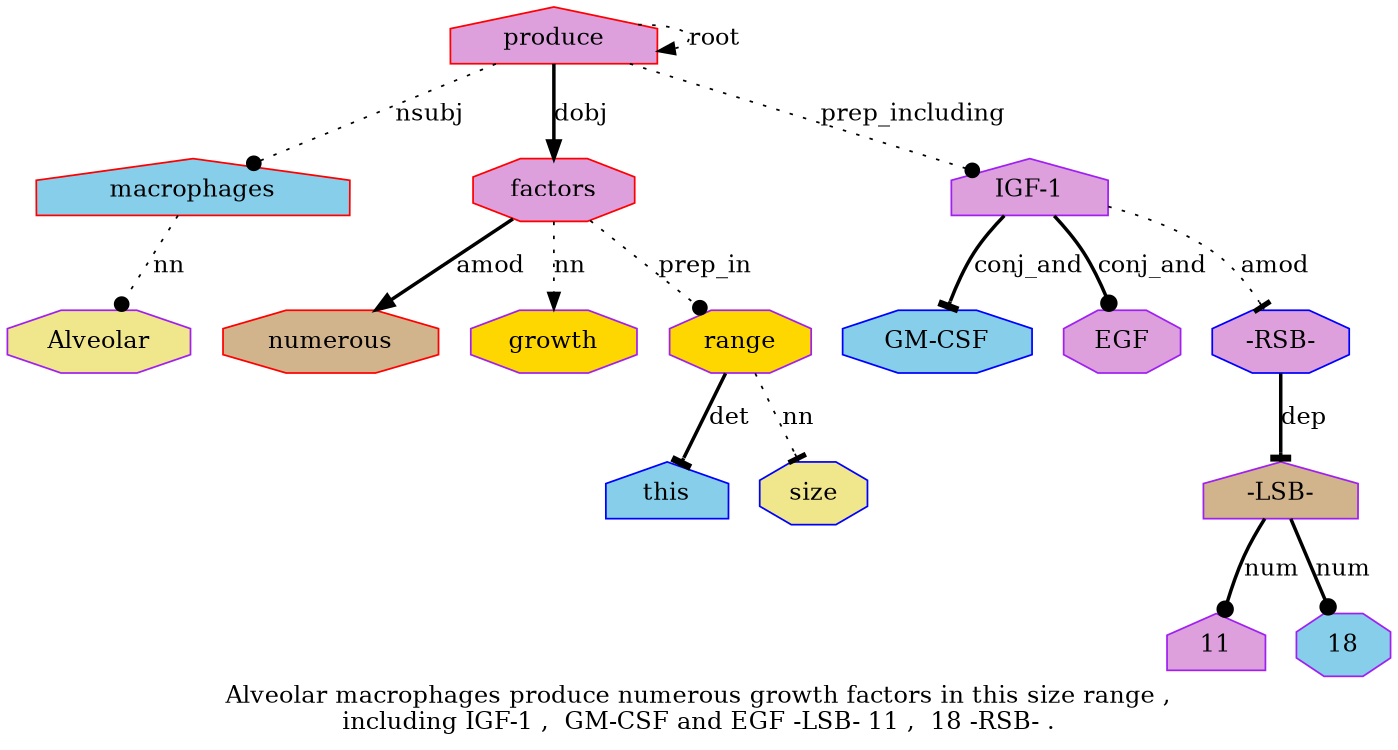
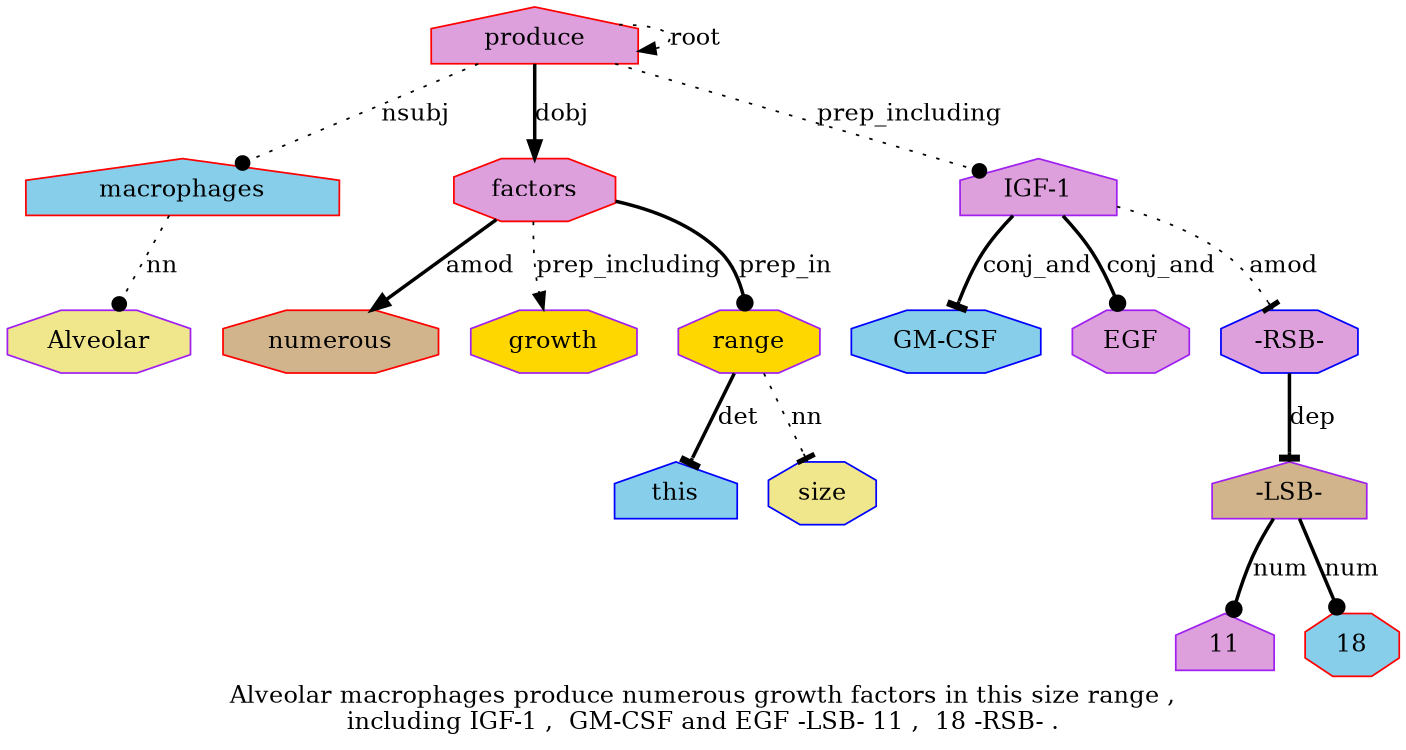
edge "factors" -> "range": style dotted -> bold
edge "factors" -> "growth": label "nn" -> "prep_including"
node "18": color purple -> red
